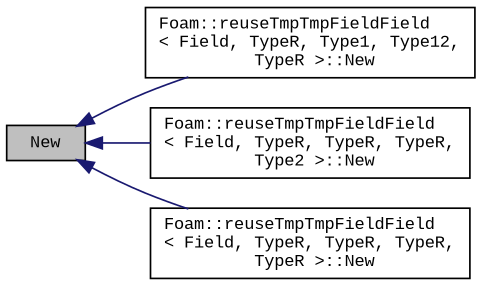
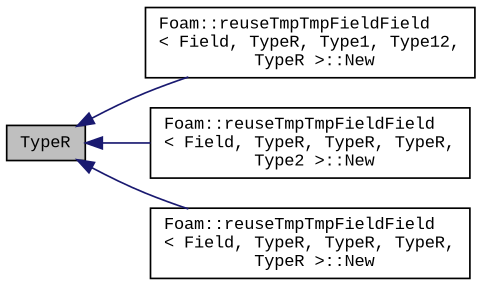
node "New": label "New" -> "TypeR"
